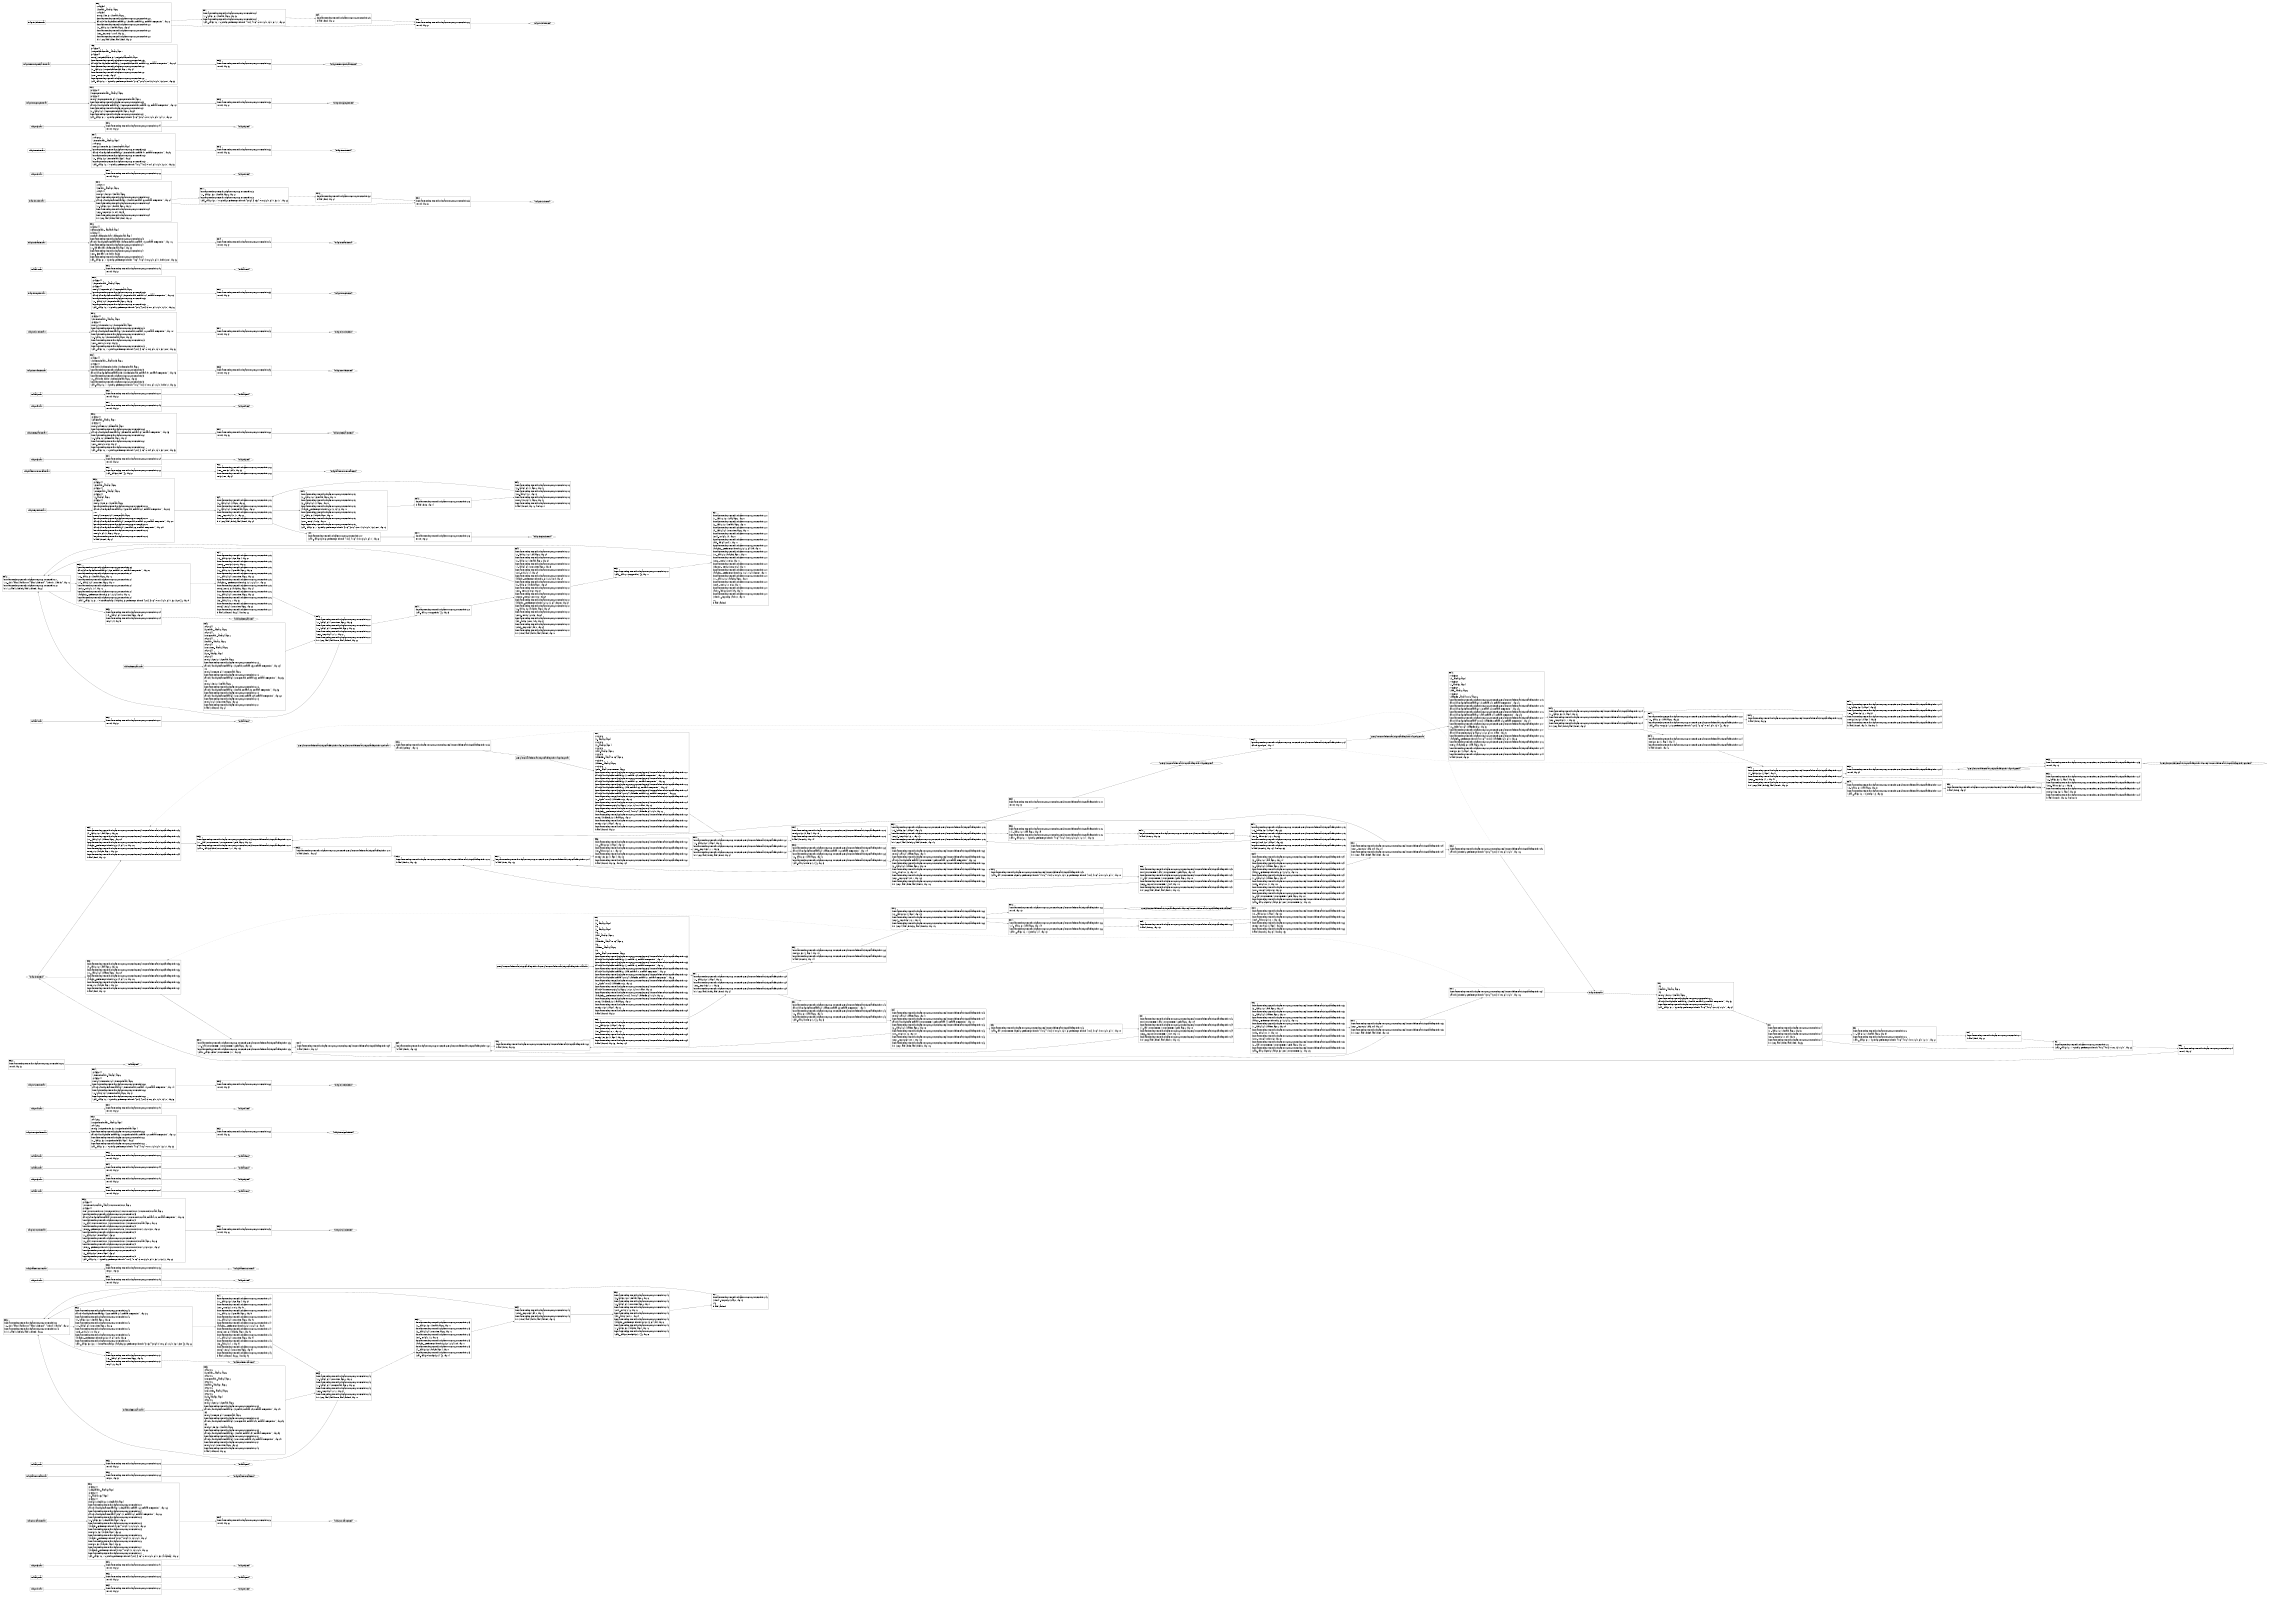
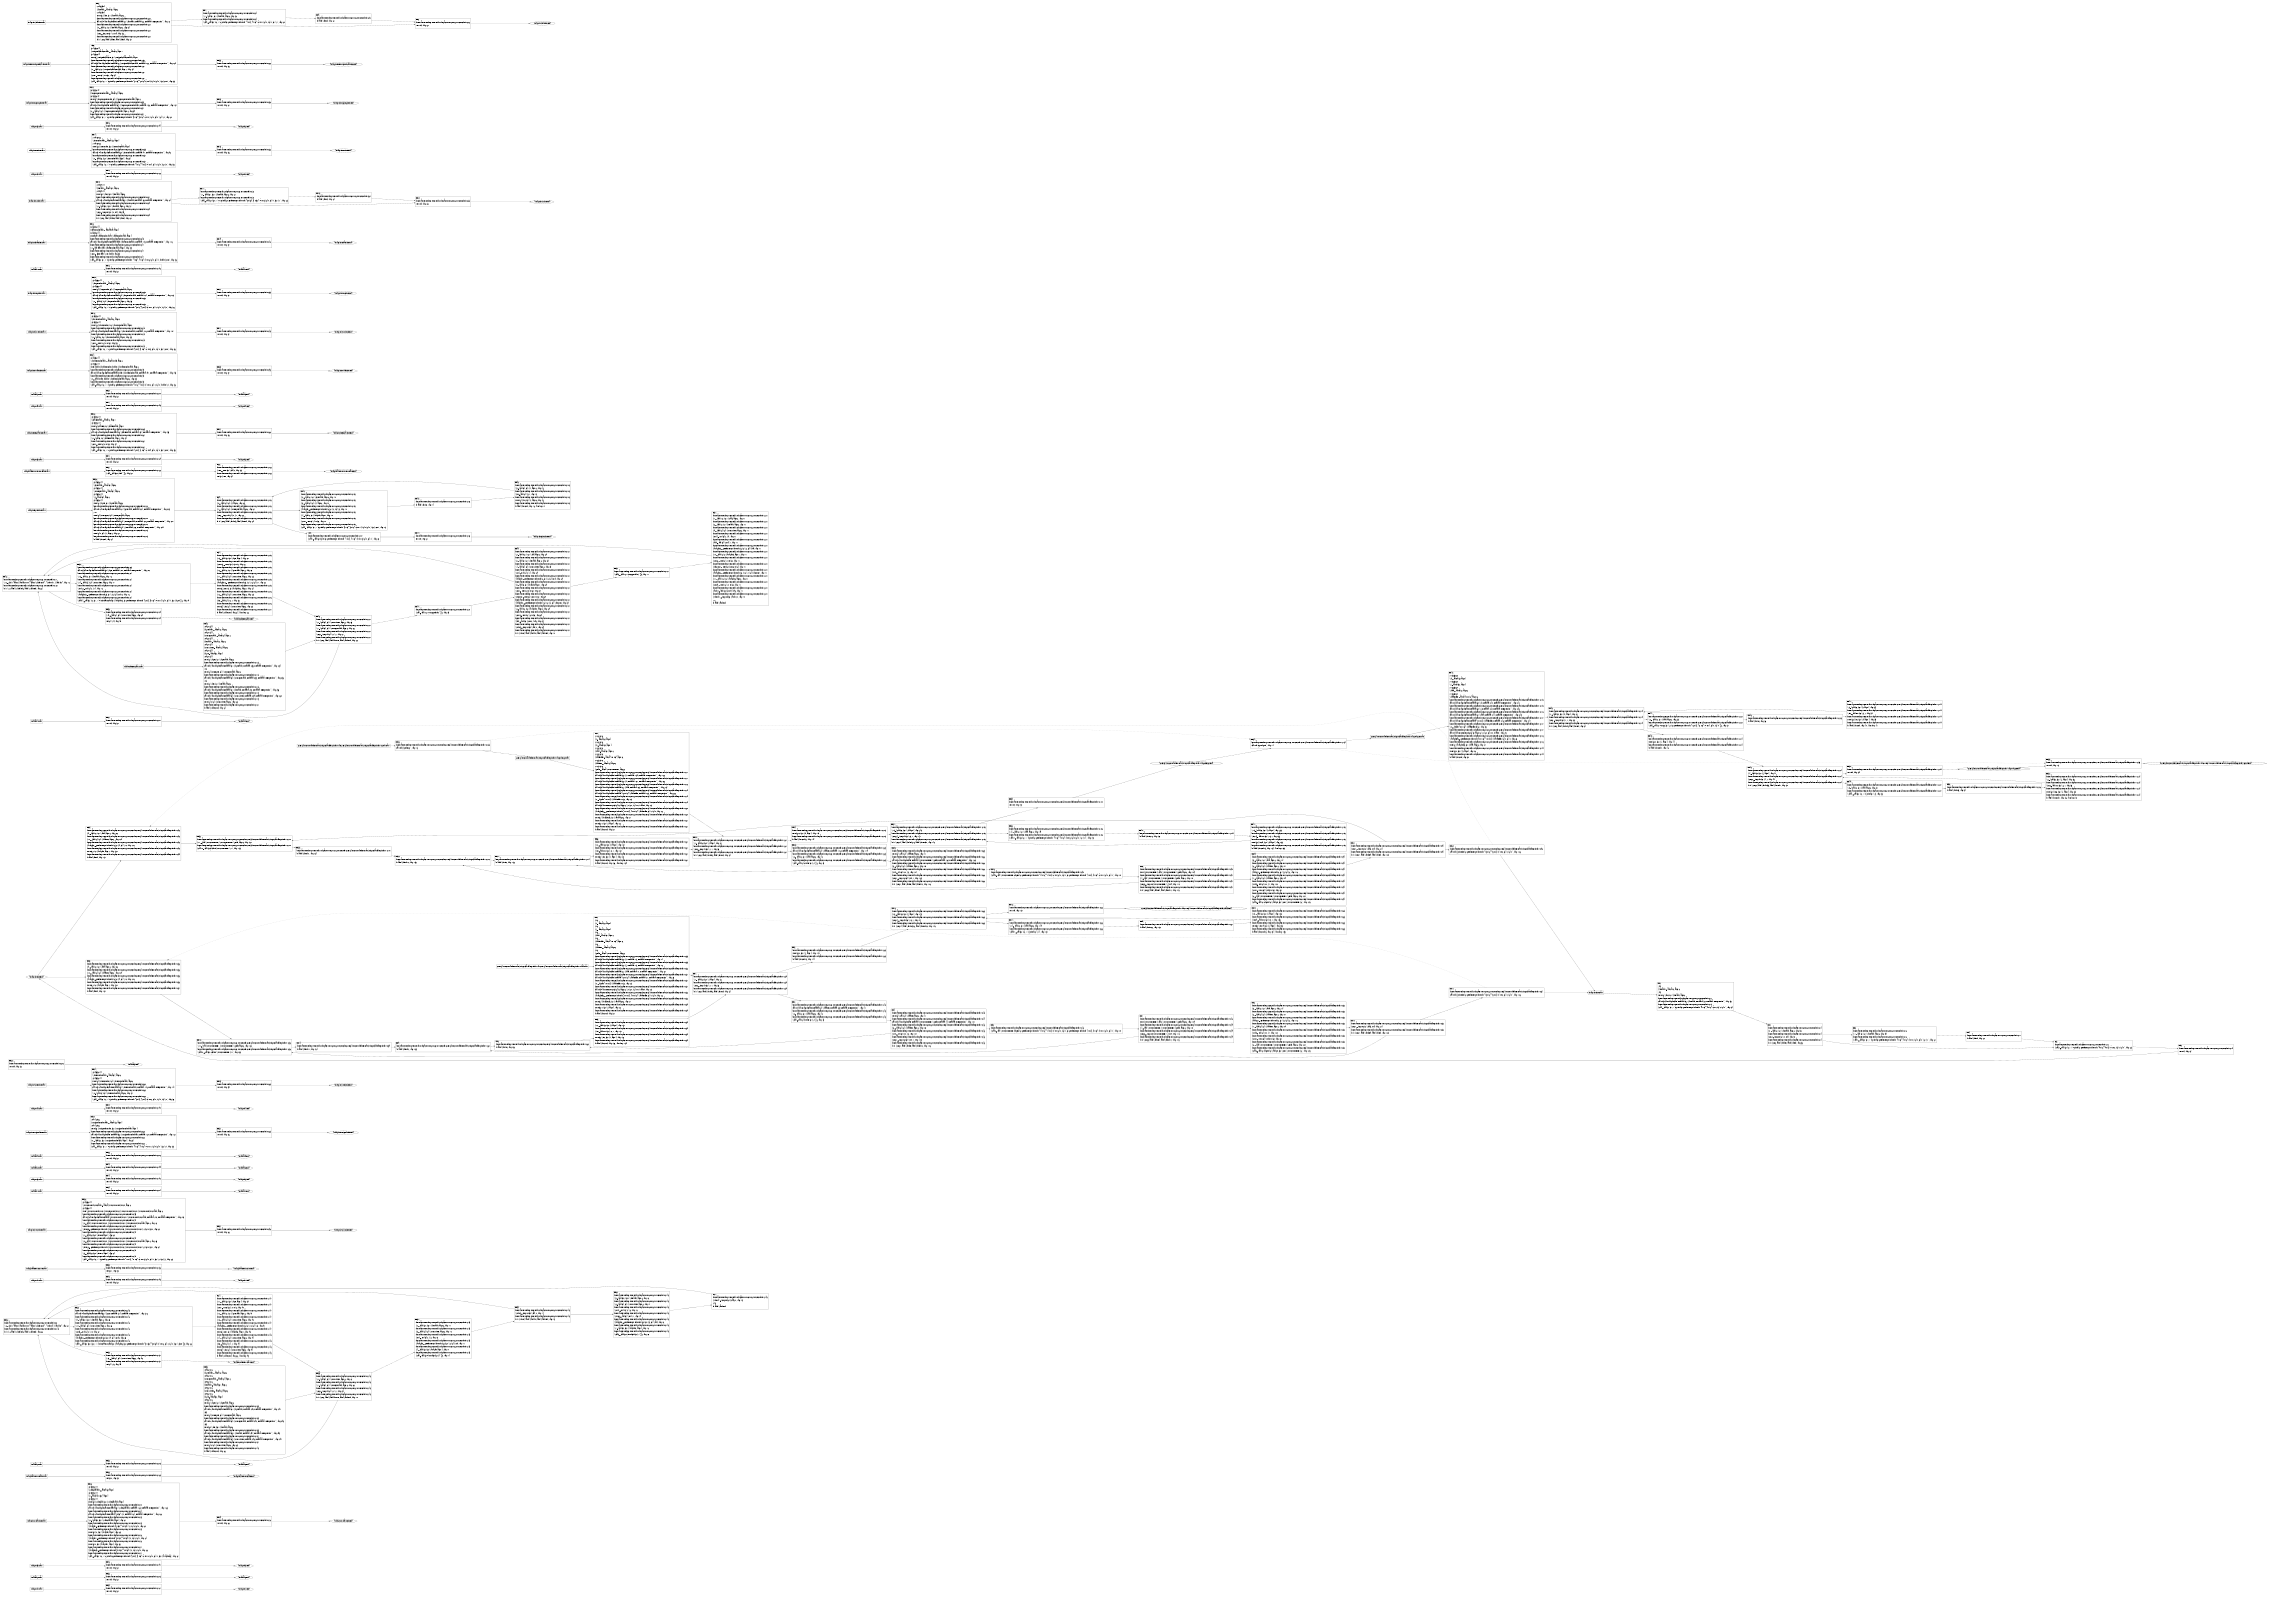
node "BB60:": text "%add = add i64 %mul1, 1, !dbg !79" -> "%strcpy = add i64 %mul1, 1, !dbg !79"
node "io_ll_decodeHexWChars_start": removed
